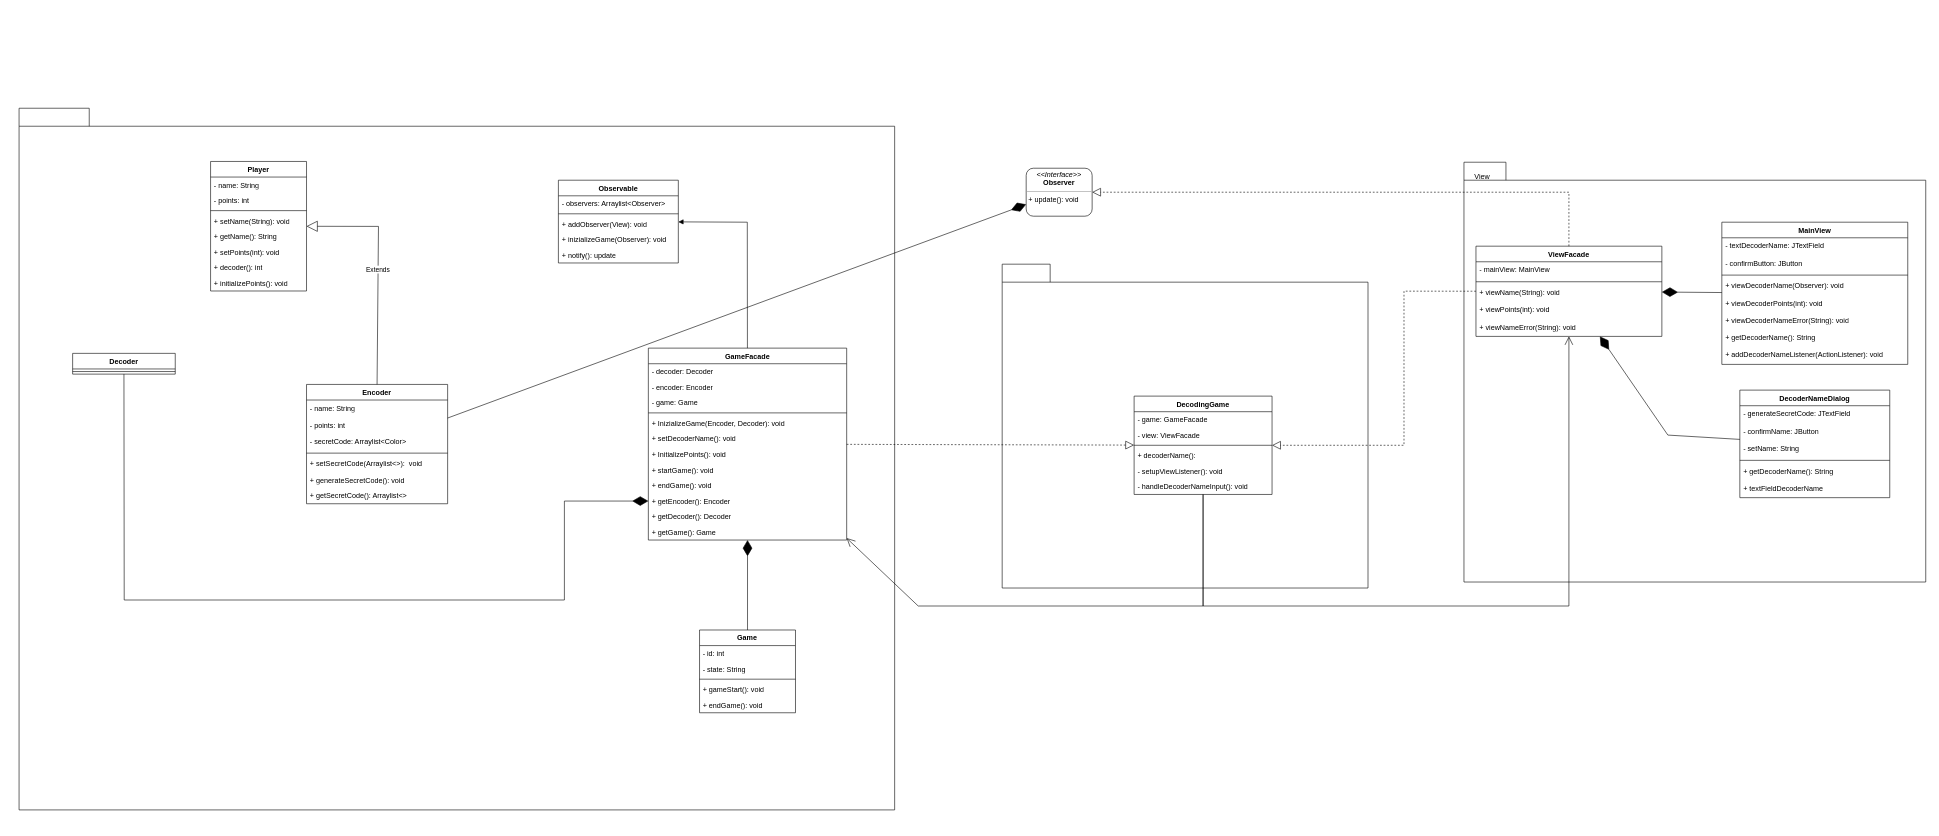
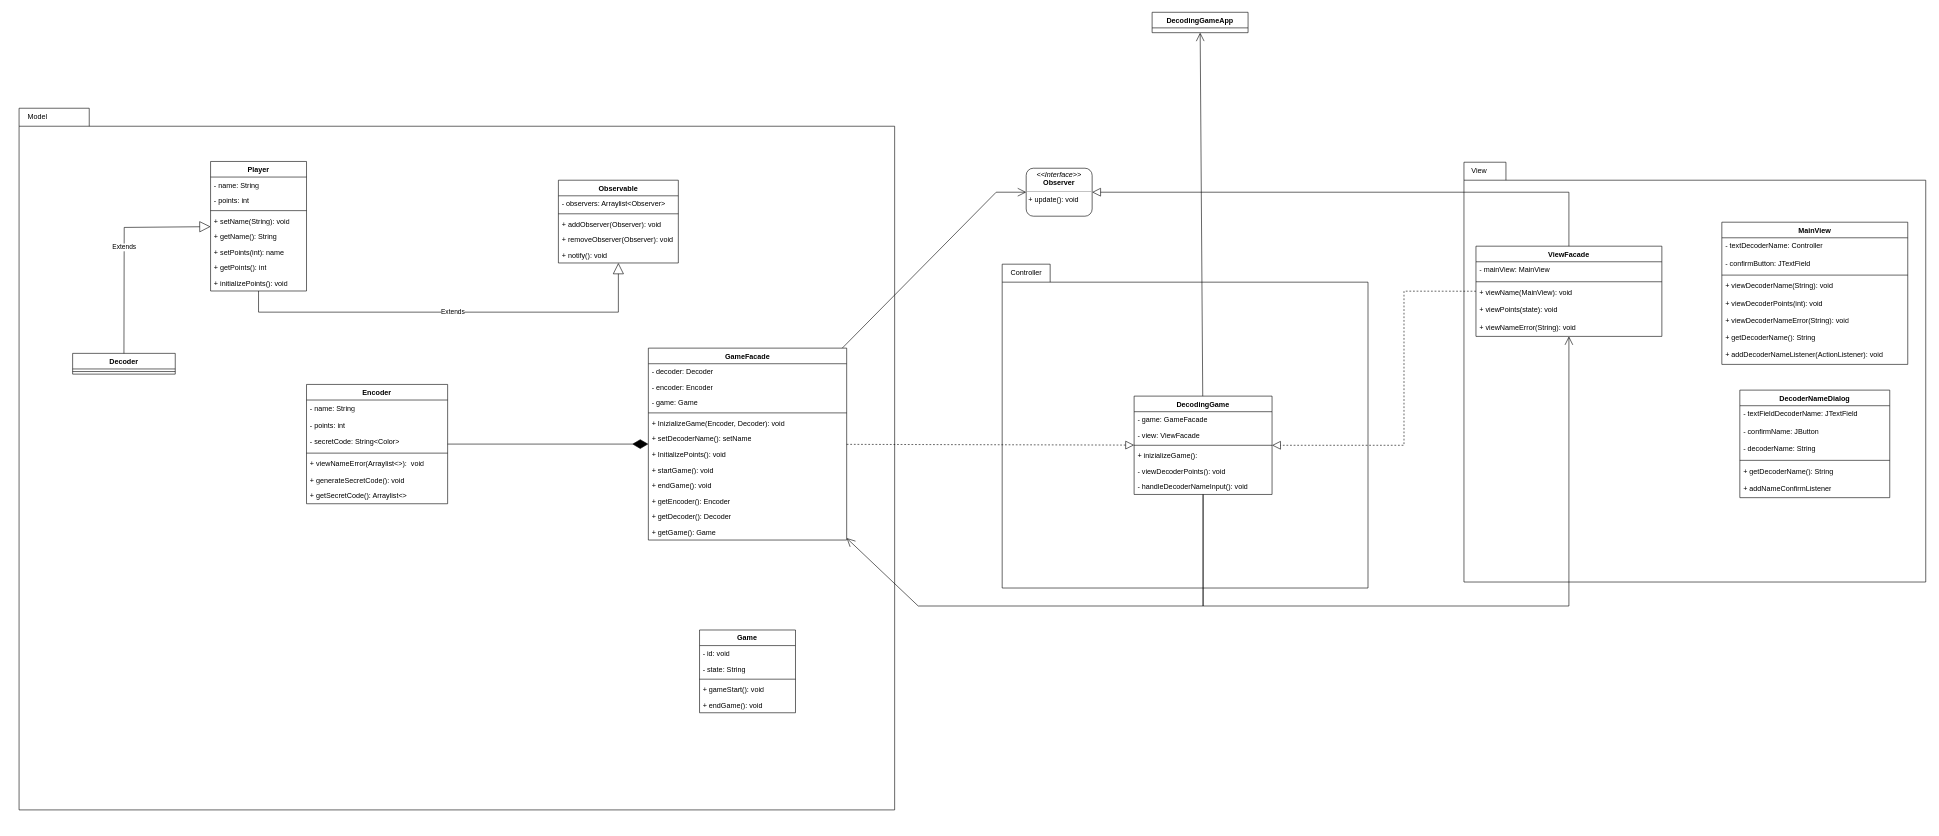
node "DecodingGameApp": added
node "Model": added
node "View": moved (1482, 177) -> (1479, 171)
edge "ViewFacade" -> "<<Interface>> Observer + update(): void": style dashed -> solid
edge "DecodingGame" -> "DecodingGameApp": added
node "+ addObserver(View): void": label "+ addObserver(View): void" -> "+ addObserver(Observer): void"
edge "Encoder" -> "Player": removed, label "Extends"
edge "Decoder" -> "Player": added, label "Extends"
node "+ inizializeGame(Observer): void": label "+ inizializeGame(Observer): void" -> "+ removeObserver(Observer): void"
edge "GameFacade" -> "<<Interface>> Observer + update(): void": added
node "- textDecoderName: JTextField": label "- textDecoderName: JTextField" -> "- textDecoderName: Controller"
node "+ setPoints(int): void": label "+ setPoints(int): void" -> "+ setPoints(int): name"
node "+ notify(): update": label "+ notify(): update" -> "+ notify(): void"
node "- confirmButton: JButton": label "- confirmButton: JButton" -> "- confirmButton: JTextField"
node "+ decoder(): int": label "+ decoder(): int" -> "+ getPoints(): int"
node "Controller": added
node "+ viewDecoderName(Observer): void": label "+ viewDecoderName(Observer): void" -> "+ viewDecoderName(String): void"
edge "MainView" -> "ViewFacade": removed
node "+ viewName(String): void": label "+ viewName(String): void" -> "+ viewName(MainView): void"
edge "Player" -> "Observable": added, label "Extends"
edge "GameFacade" -> "Observable": removed
node "+ viewPoints(int): void": label "+ viewPoints(int): void" -> "+ viewPoints(state): void"
edge "Encoder" -> "<<Interface>> Observer + update(): void": now "Encoder" -> "GameFacade"
edge "DecoderNameDialog" -> "ViewFacade": removed
node "- generateSecretCode: JTextField": label "- generateSecretCode: JTextField" -> "- textFieldDecoderName: JTextField"
node "+ setDecoderName(): void": label "+ setDecoderName(): void" -> "+ setDecoderName(): setName"
node "- secretCode: Arraylist<Color>": label "- secretCode: Arraylist<Color>" -> "- secretCode: String<Color>"
node "- setName: String": label "- setName: String" -> "- decoderName: String"
node "+ decoderName():": label "+ decoderName():" -> "+ inizializeGame():"
node "+ setSecretCode(Arraylist<>): void": label "+ setSecretCode(Arraylist<>): void" -> "+ viewNameError(Arraylist<>): void"
node "- setupViewListener(): void": label "- setupViewListener(): void" -> "- viewDecoderPoints(): void"
node "+ textFieldDecoderName": label "+ textFieldDecoderName" -> "+ addNameConfirmListener"
edge "Decoder" -> "+ getEncoder(): Encoder": removed
edge "Game" -> "GameFacade": removed
node "- id: int": label "- id: int" -> "- id: void"
